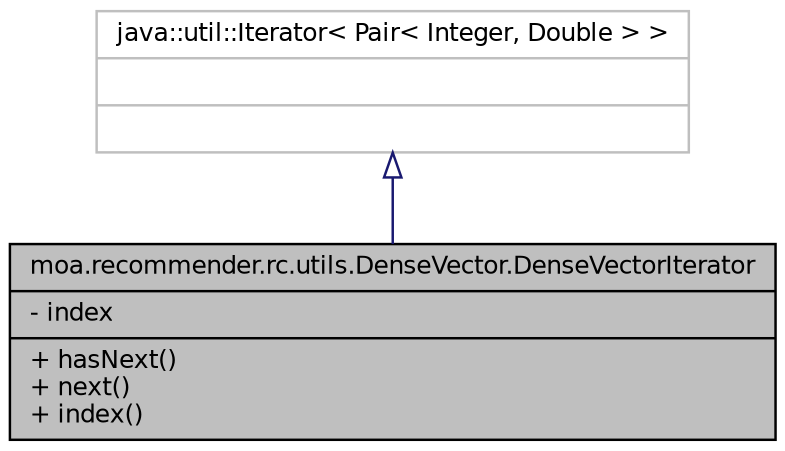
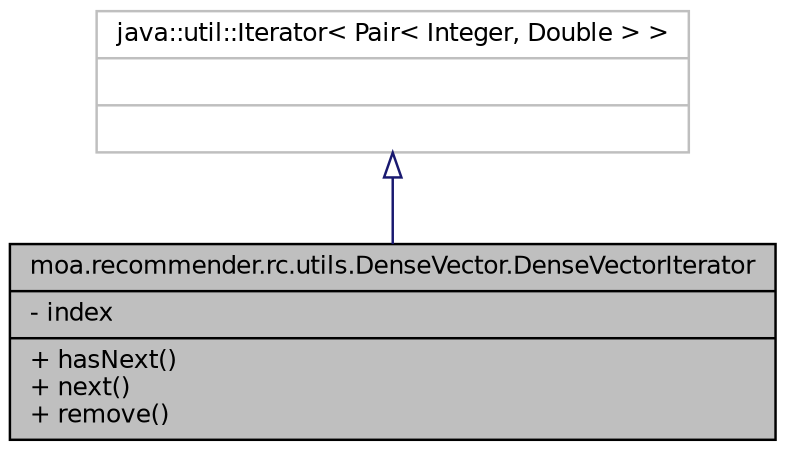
node "moa.recommender.rc.utils.DenseVector.DenseVectorIterator": text "+ index()" -> "+ remove()"
